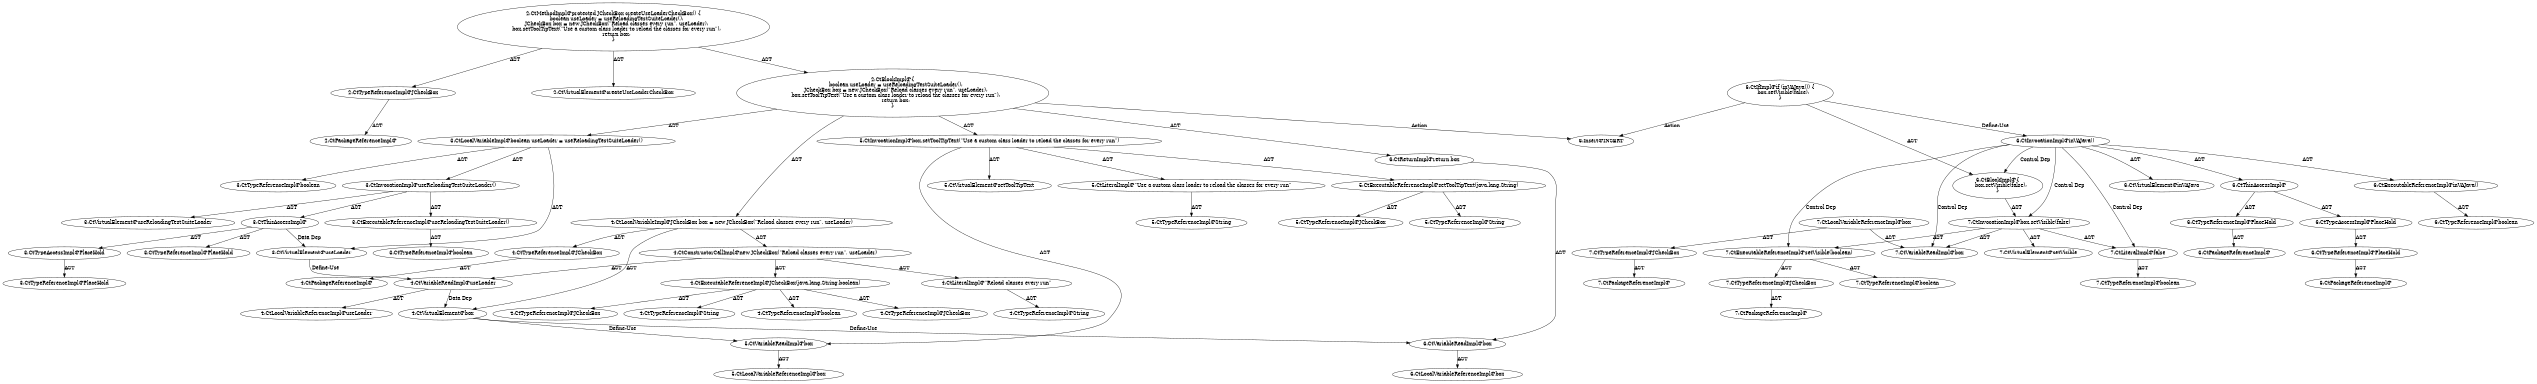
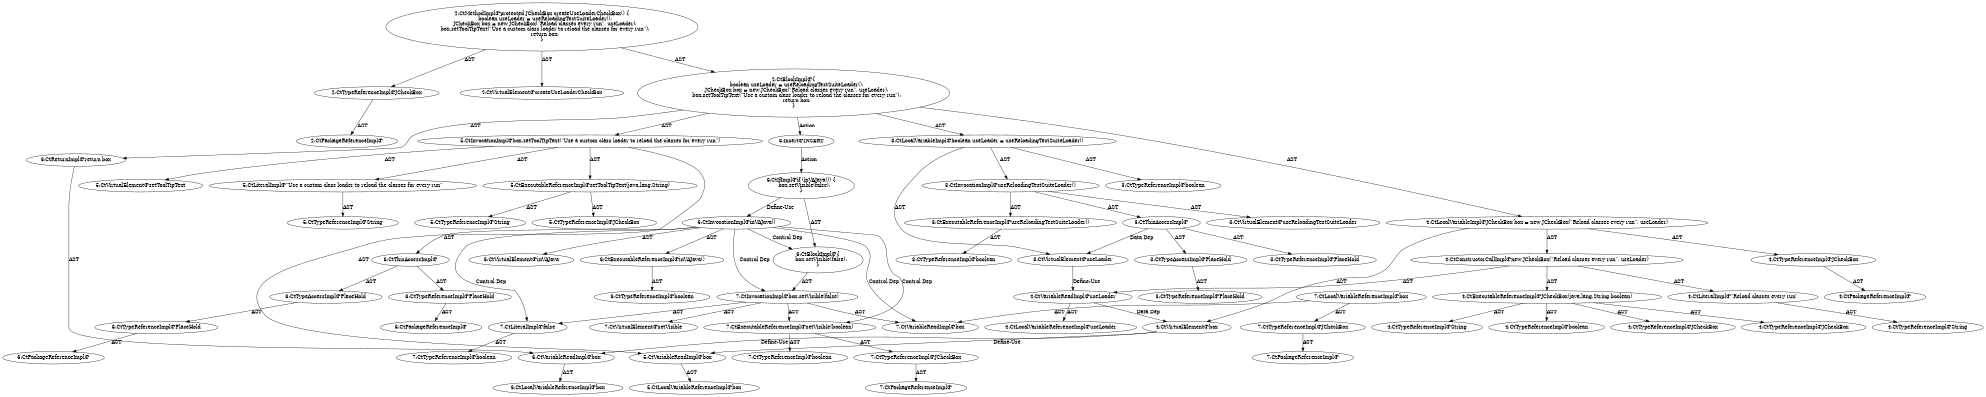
edge "6:CtIfImpl@if (inVAJava()) { box.setVisible(false); }" -> "6:Insert@INSERT": reversed
